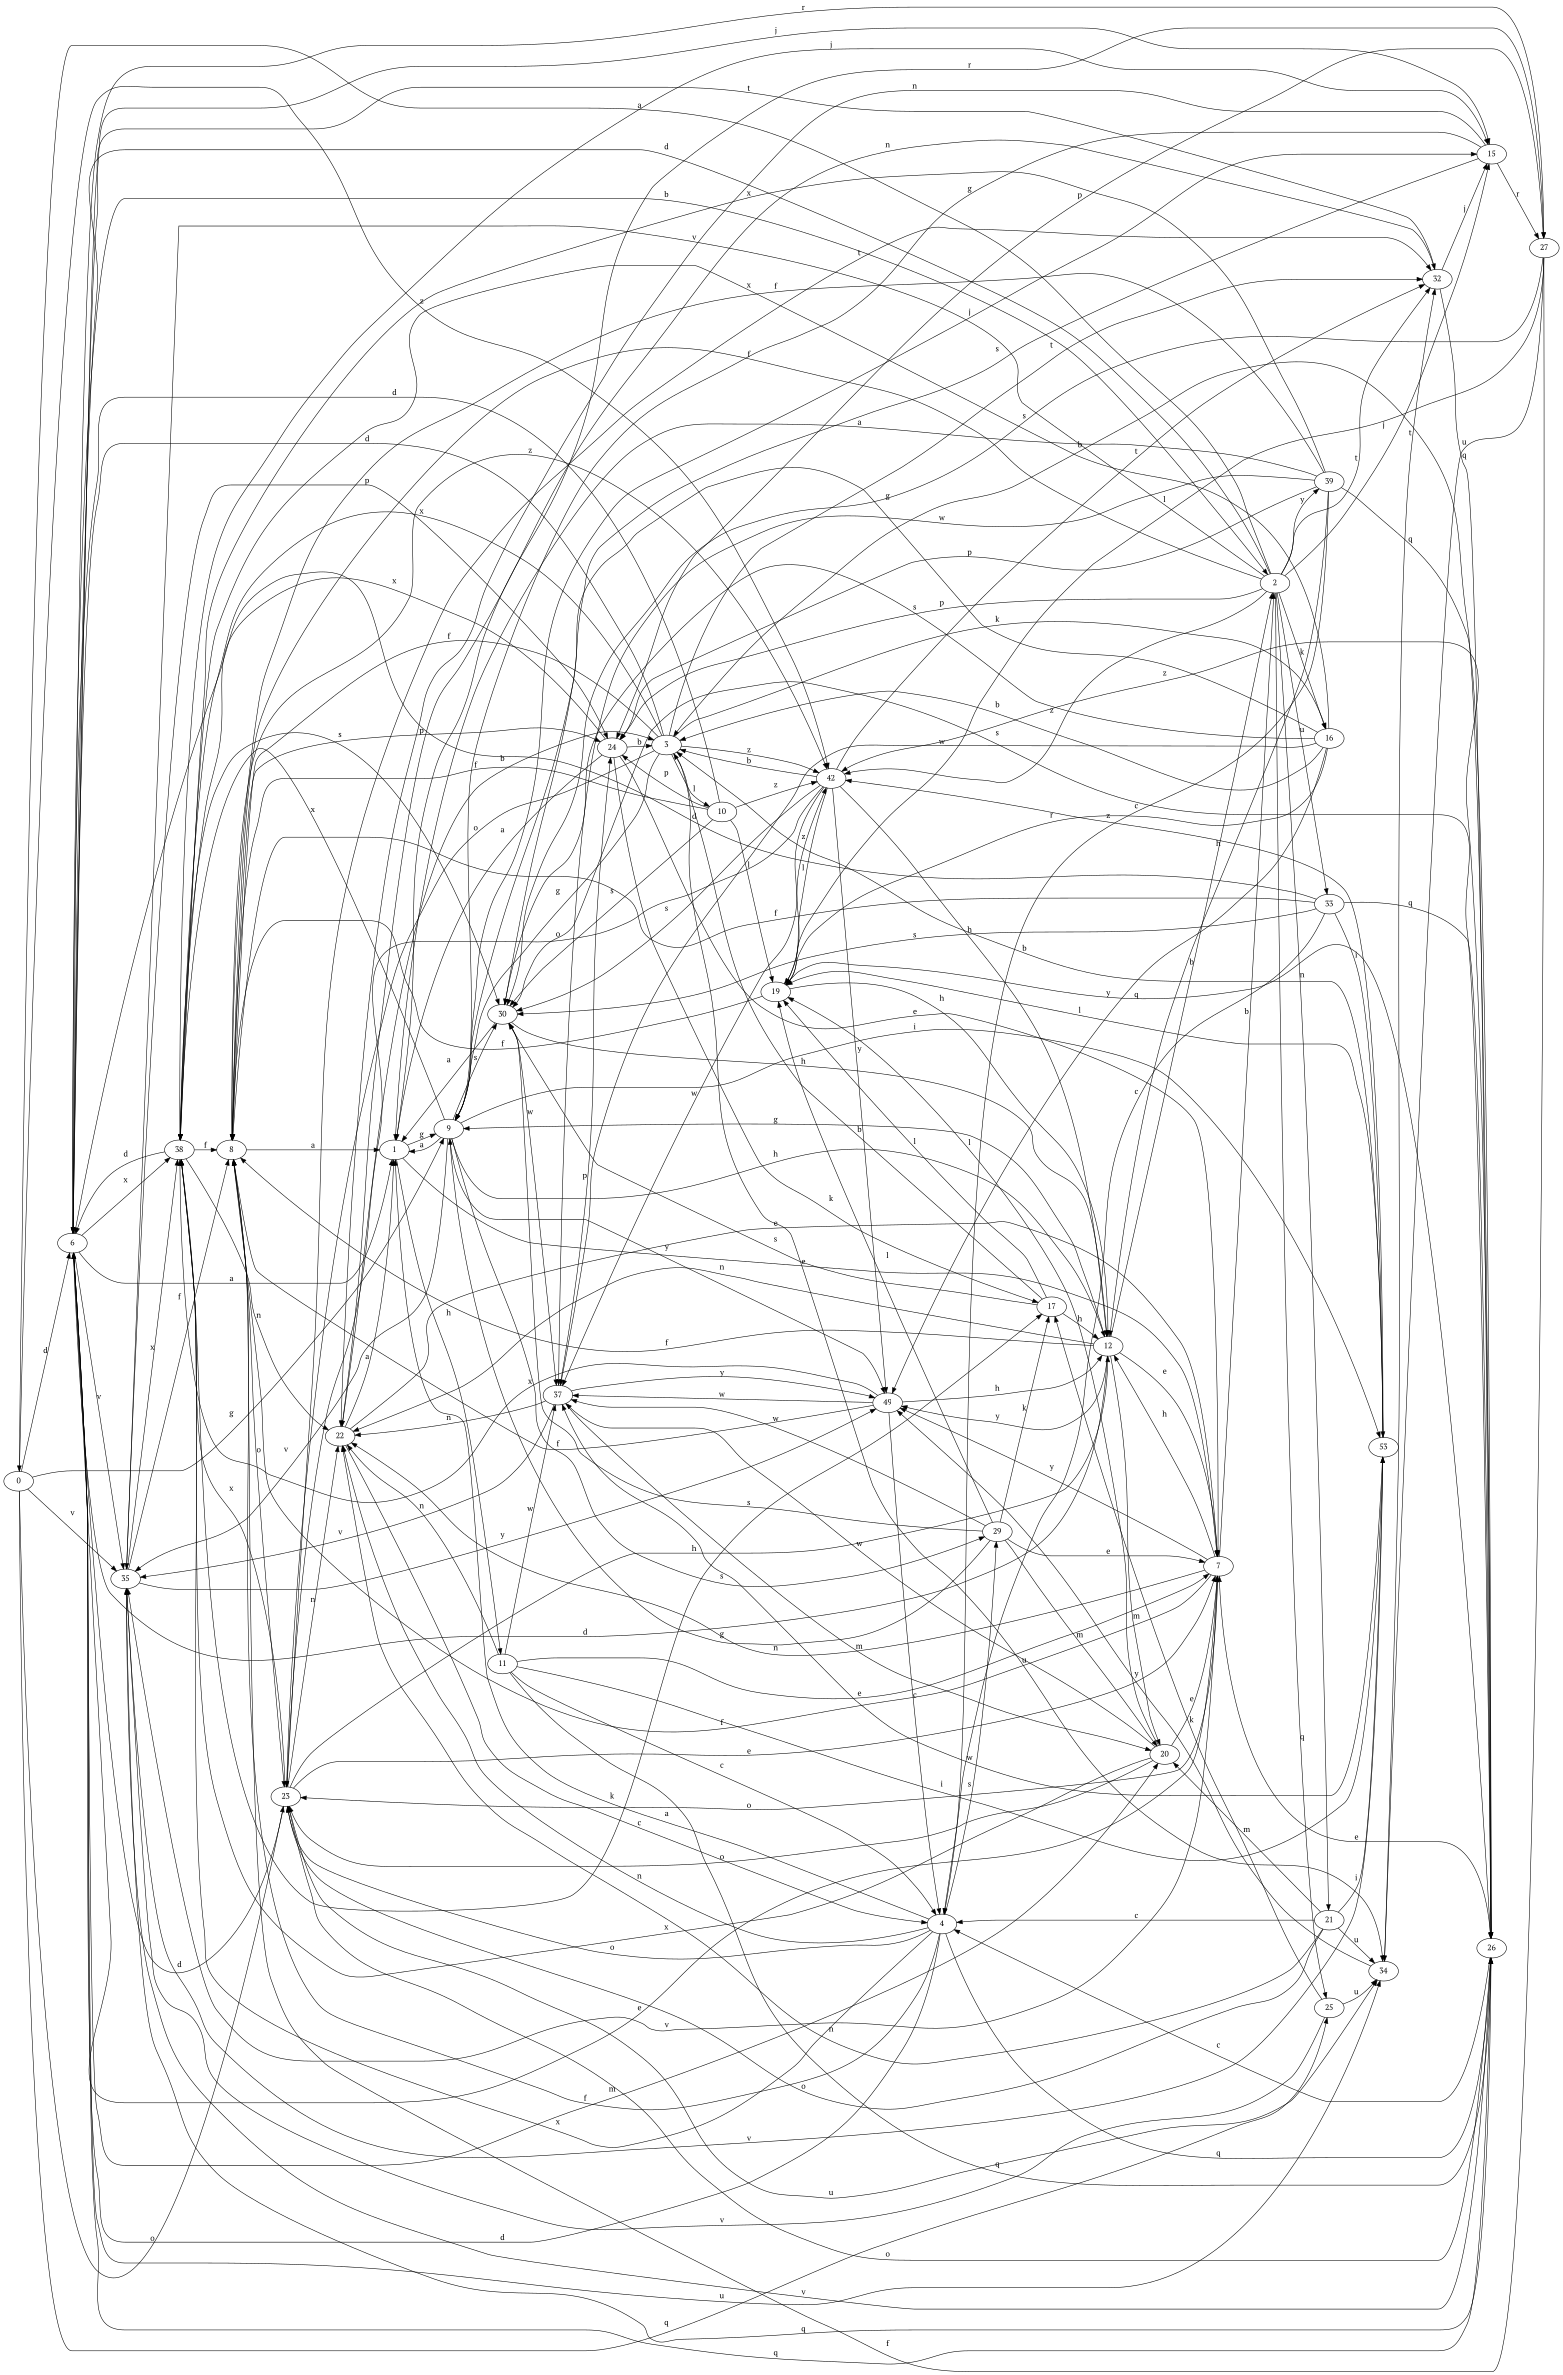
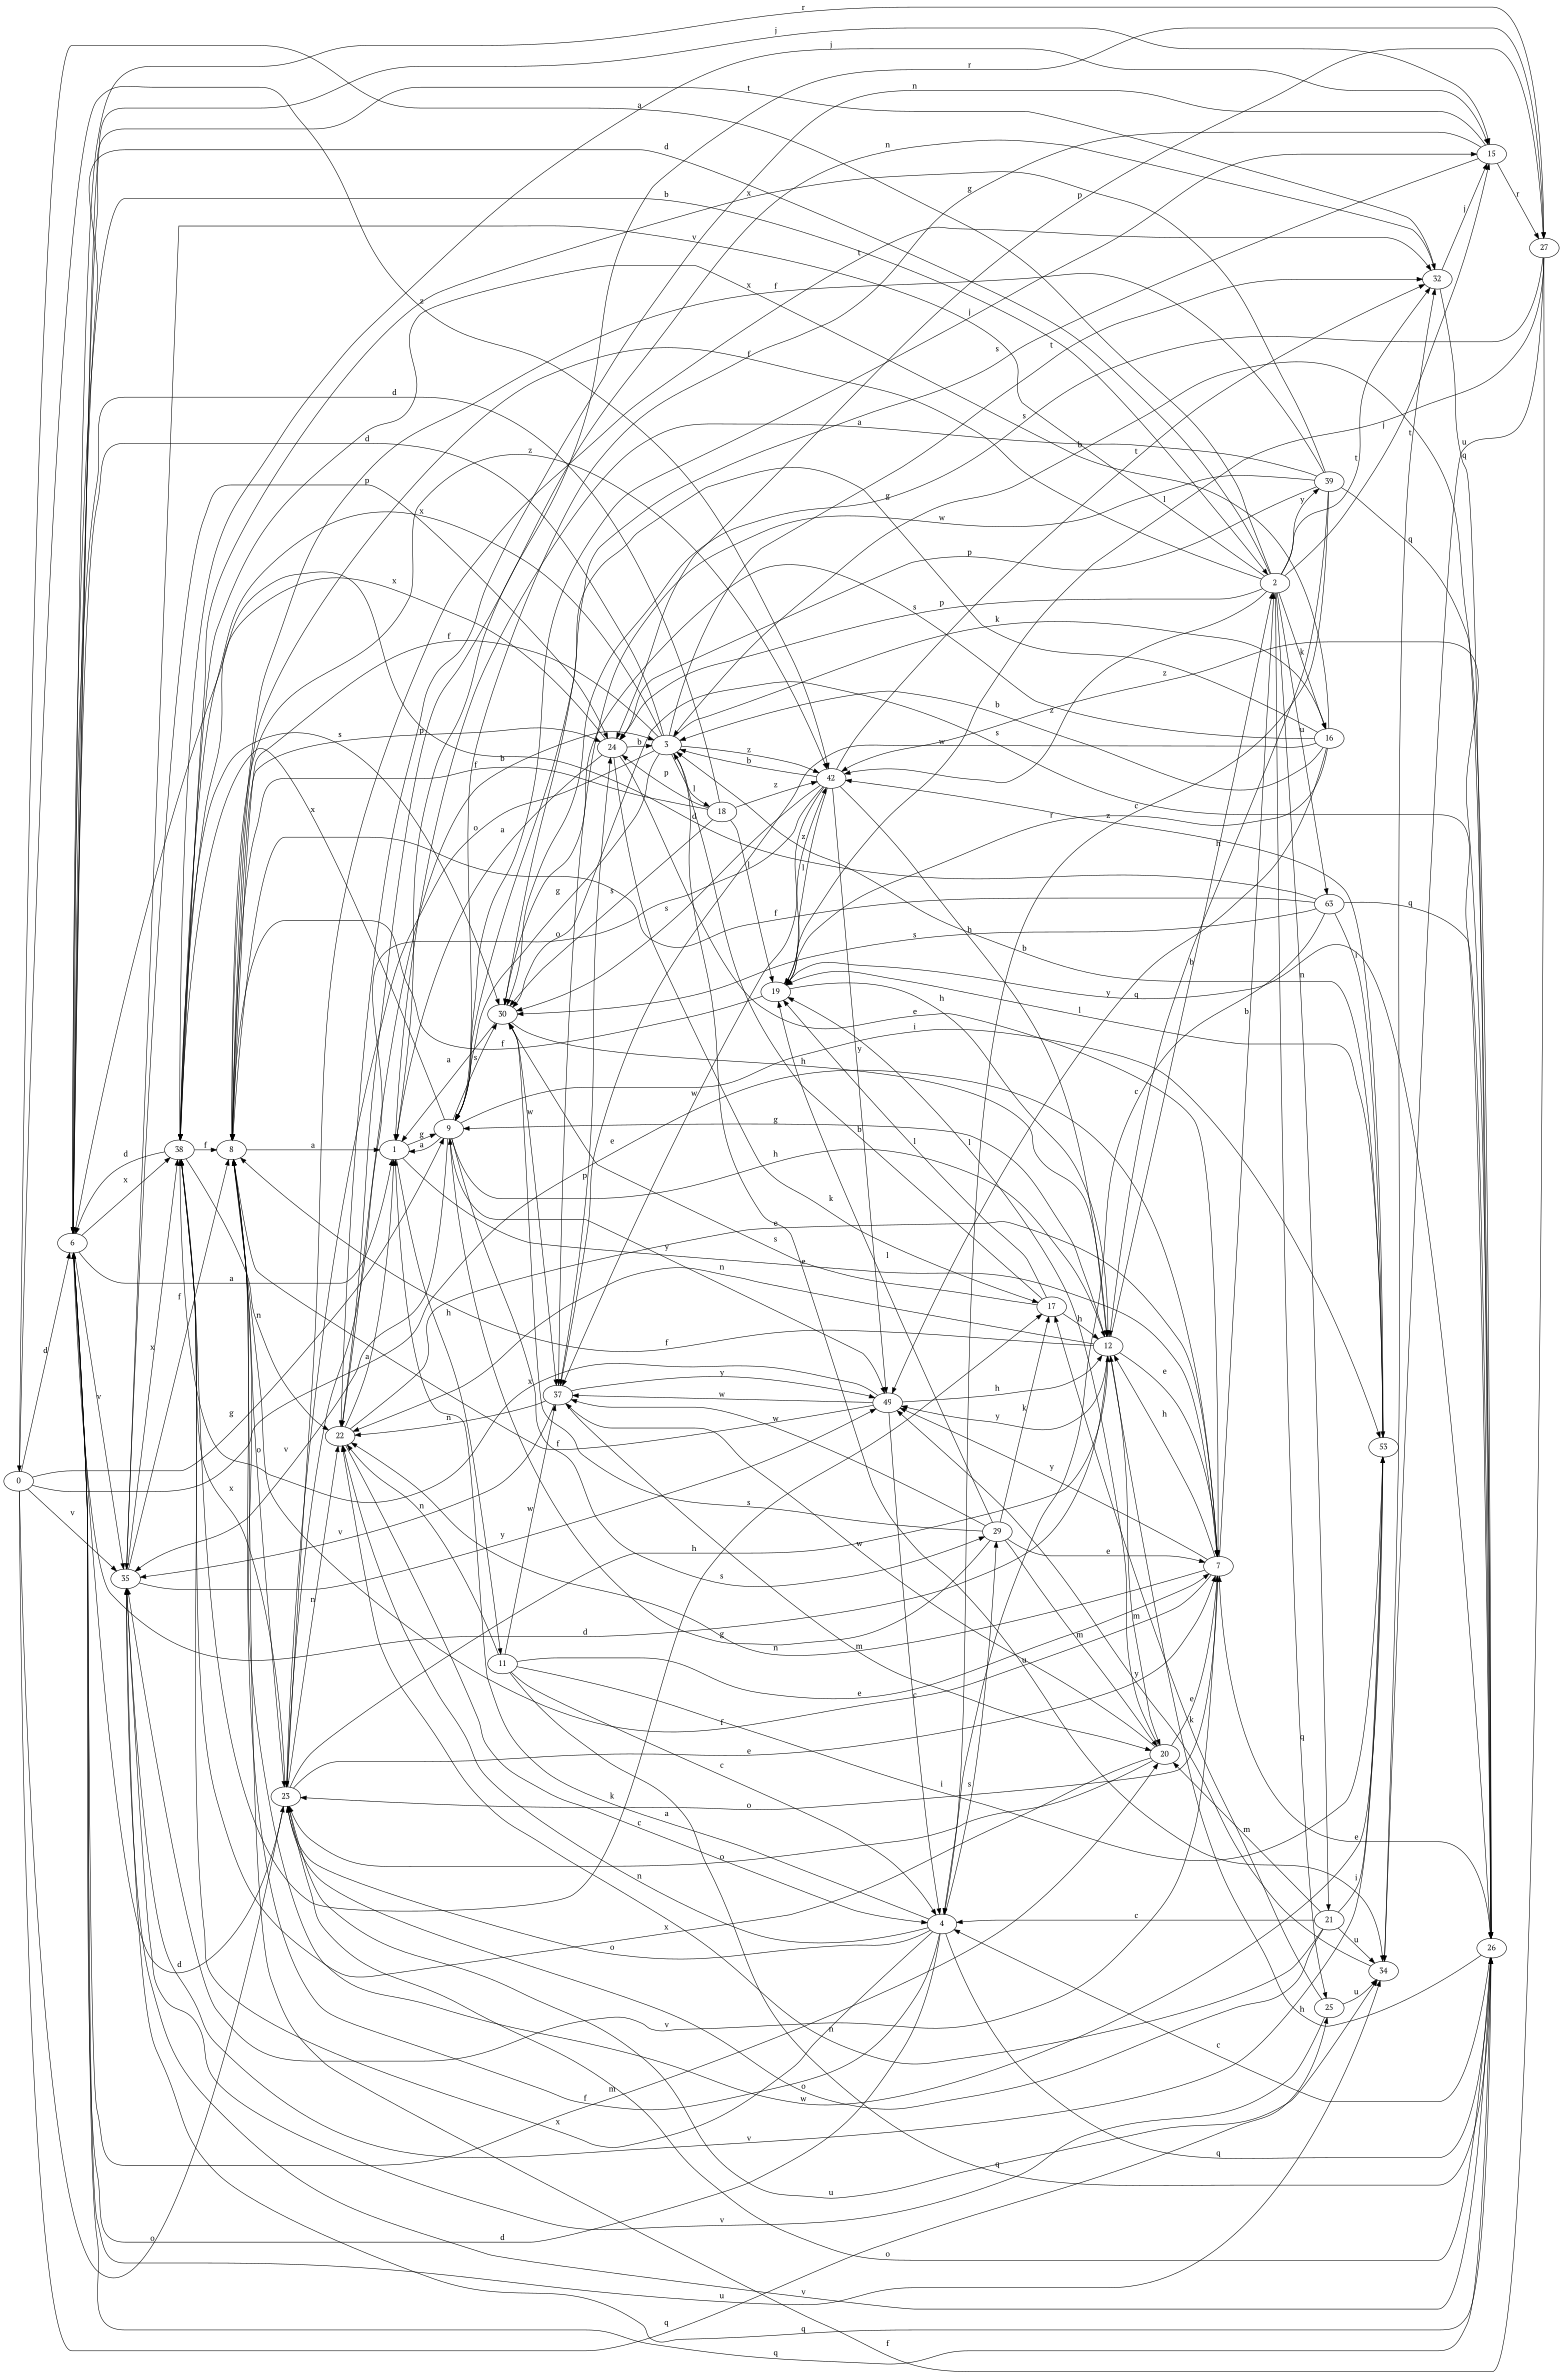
node "10": label "10" -> "18"
node "33": label "33" -> "63"
edge "53" -> "37": now "53" -> "8"
edge "26" -> "12": added, label "h"
edge "6" -> "7": now "0" -> "7"
